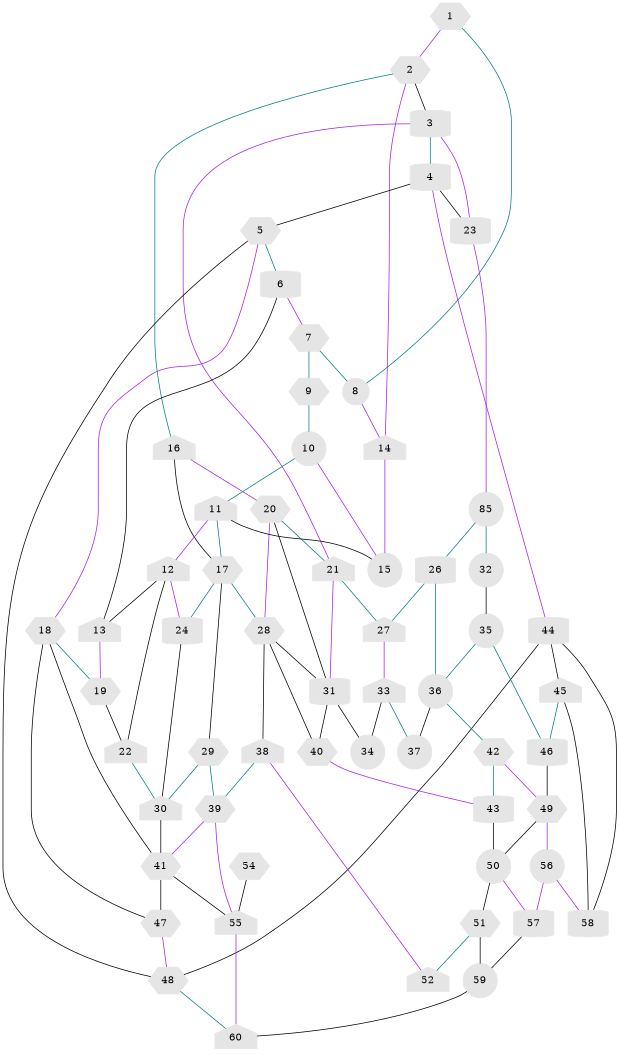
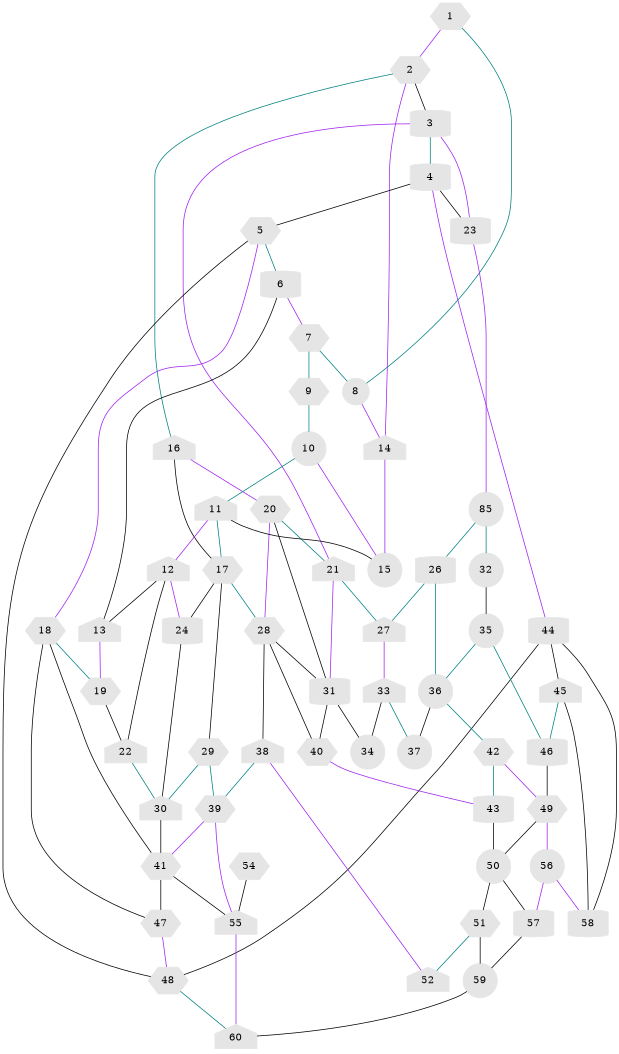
edge "17" -- "24": color teal -> black
edge "50" -- "57": color purple -> black
